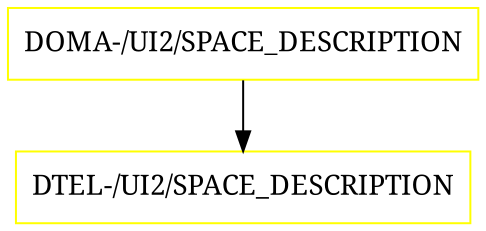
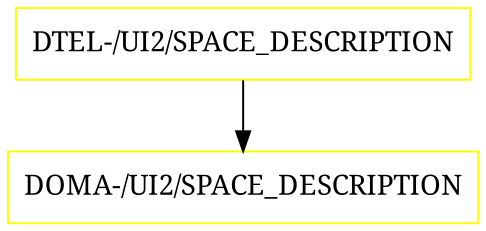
edge "DOMA-/UI2/SPACE_DESCRIPTION" -> "DTEL-/UI2/SPACE_DESCRIPTION": reversed
